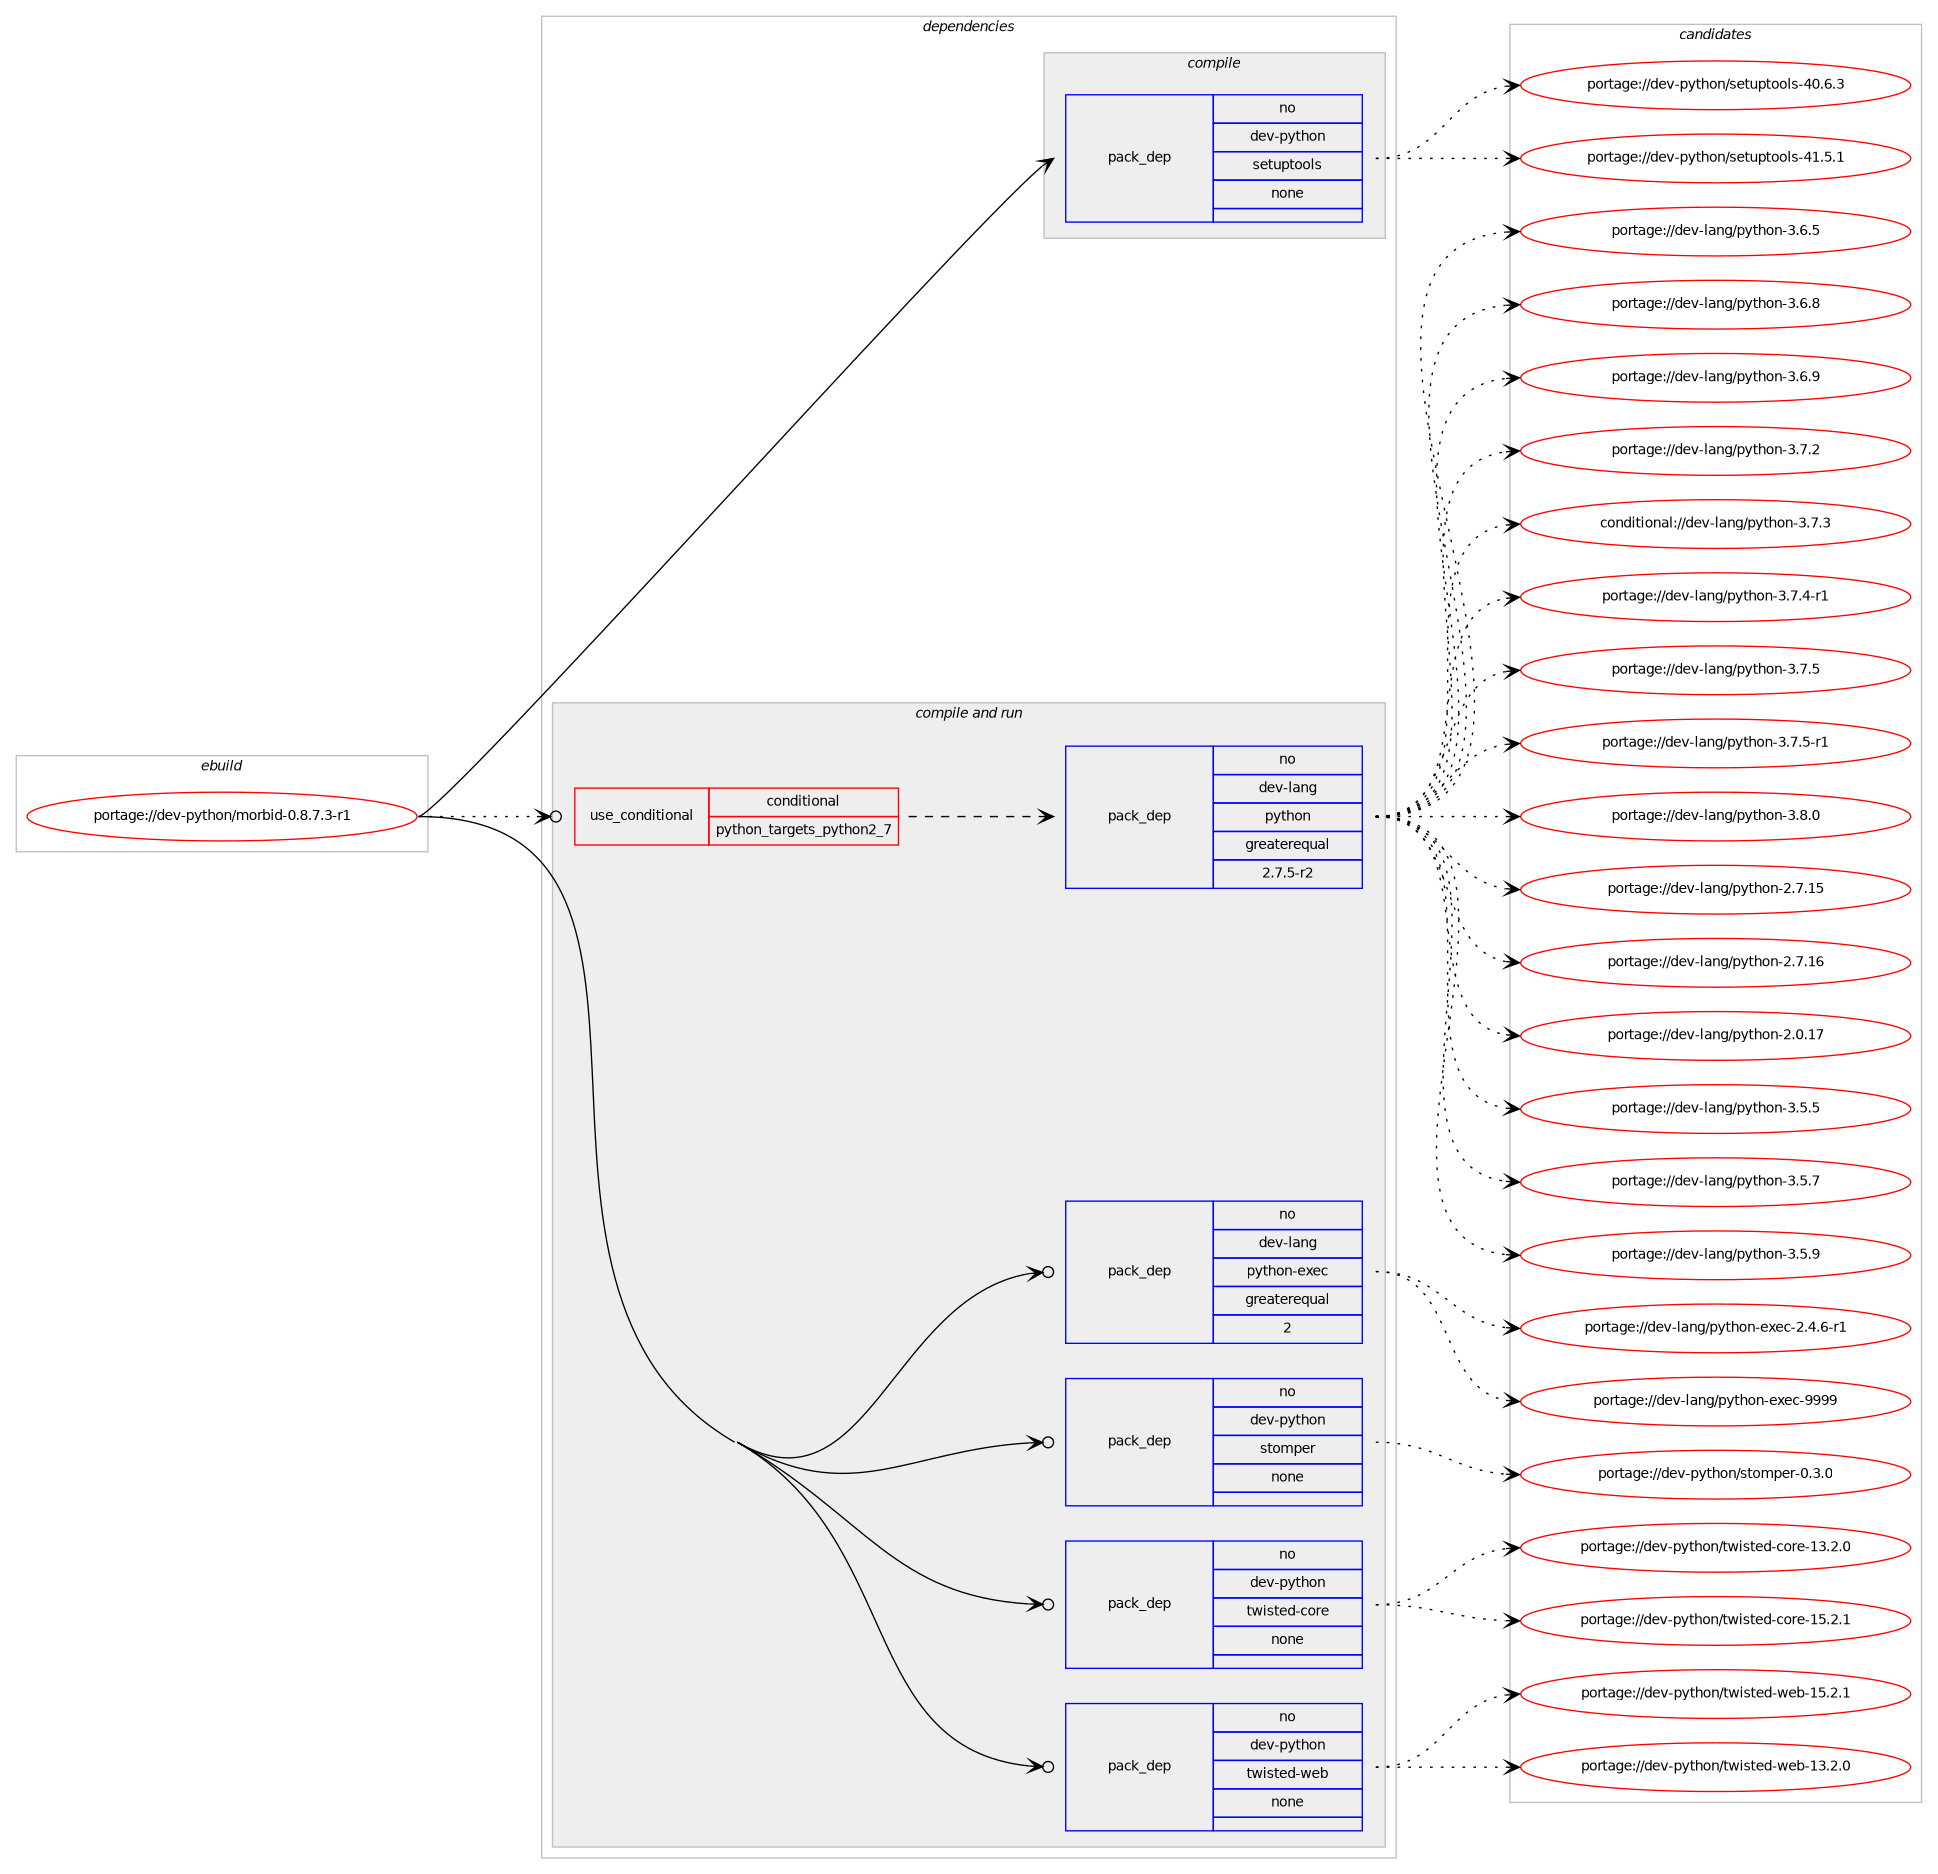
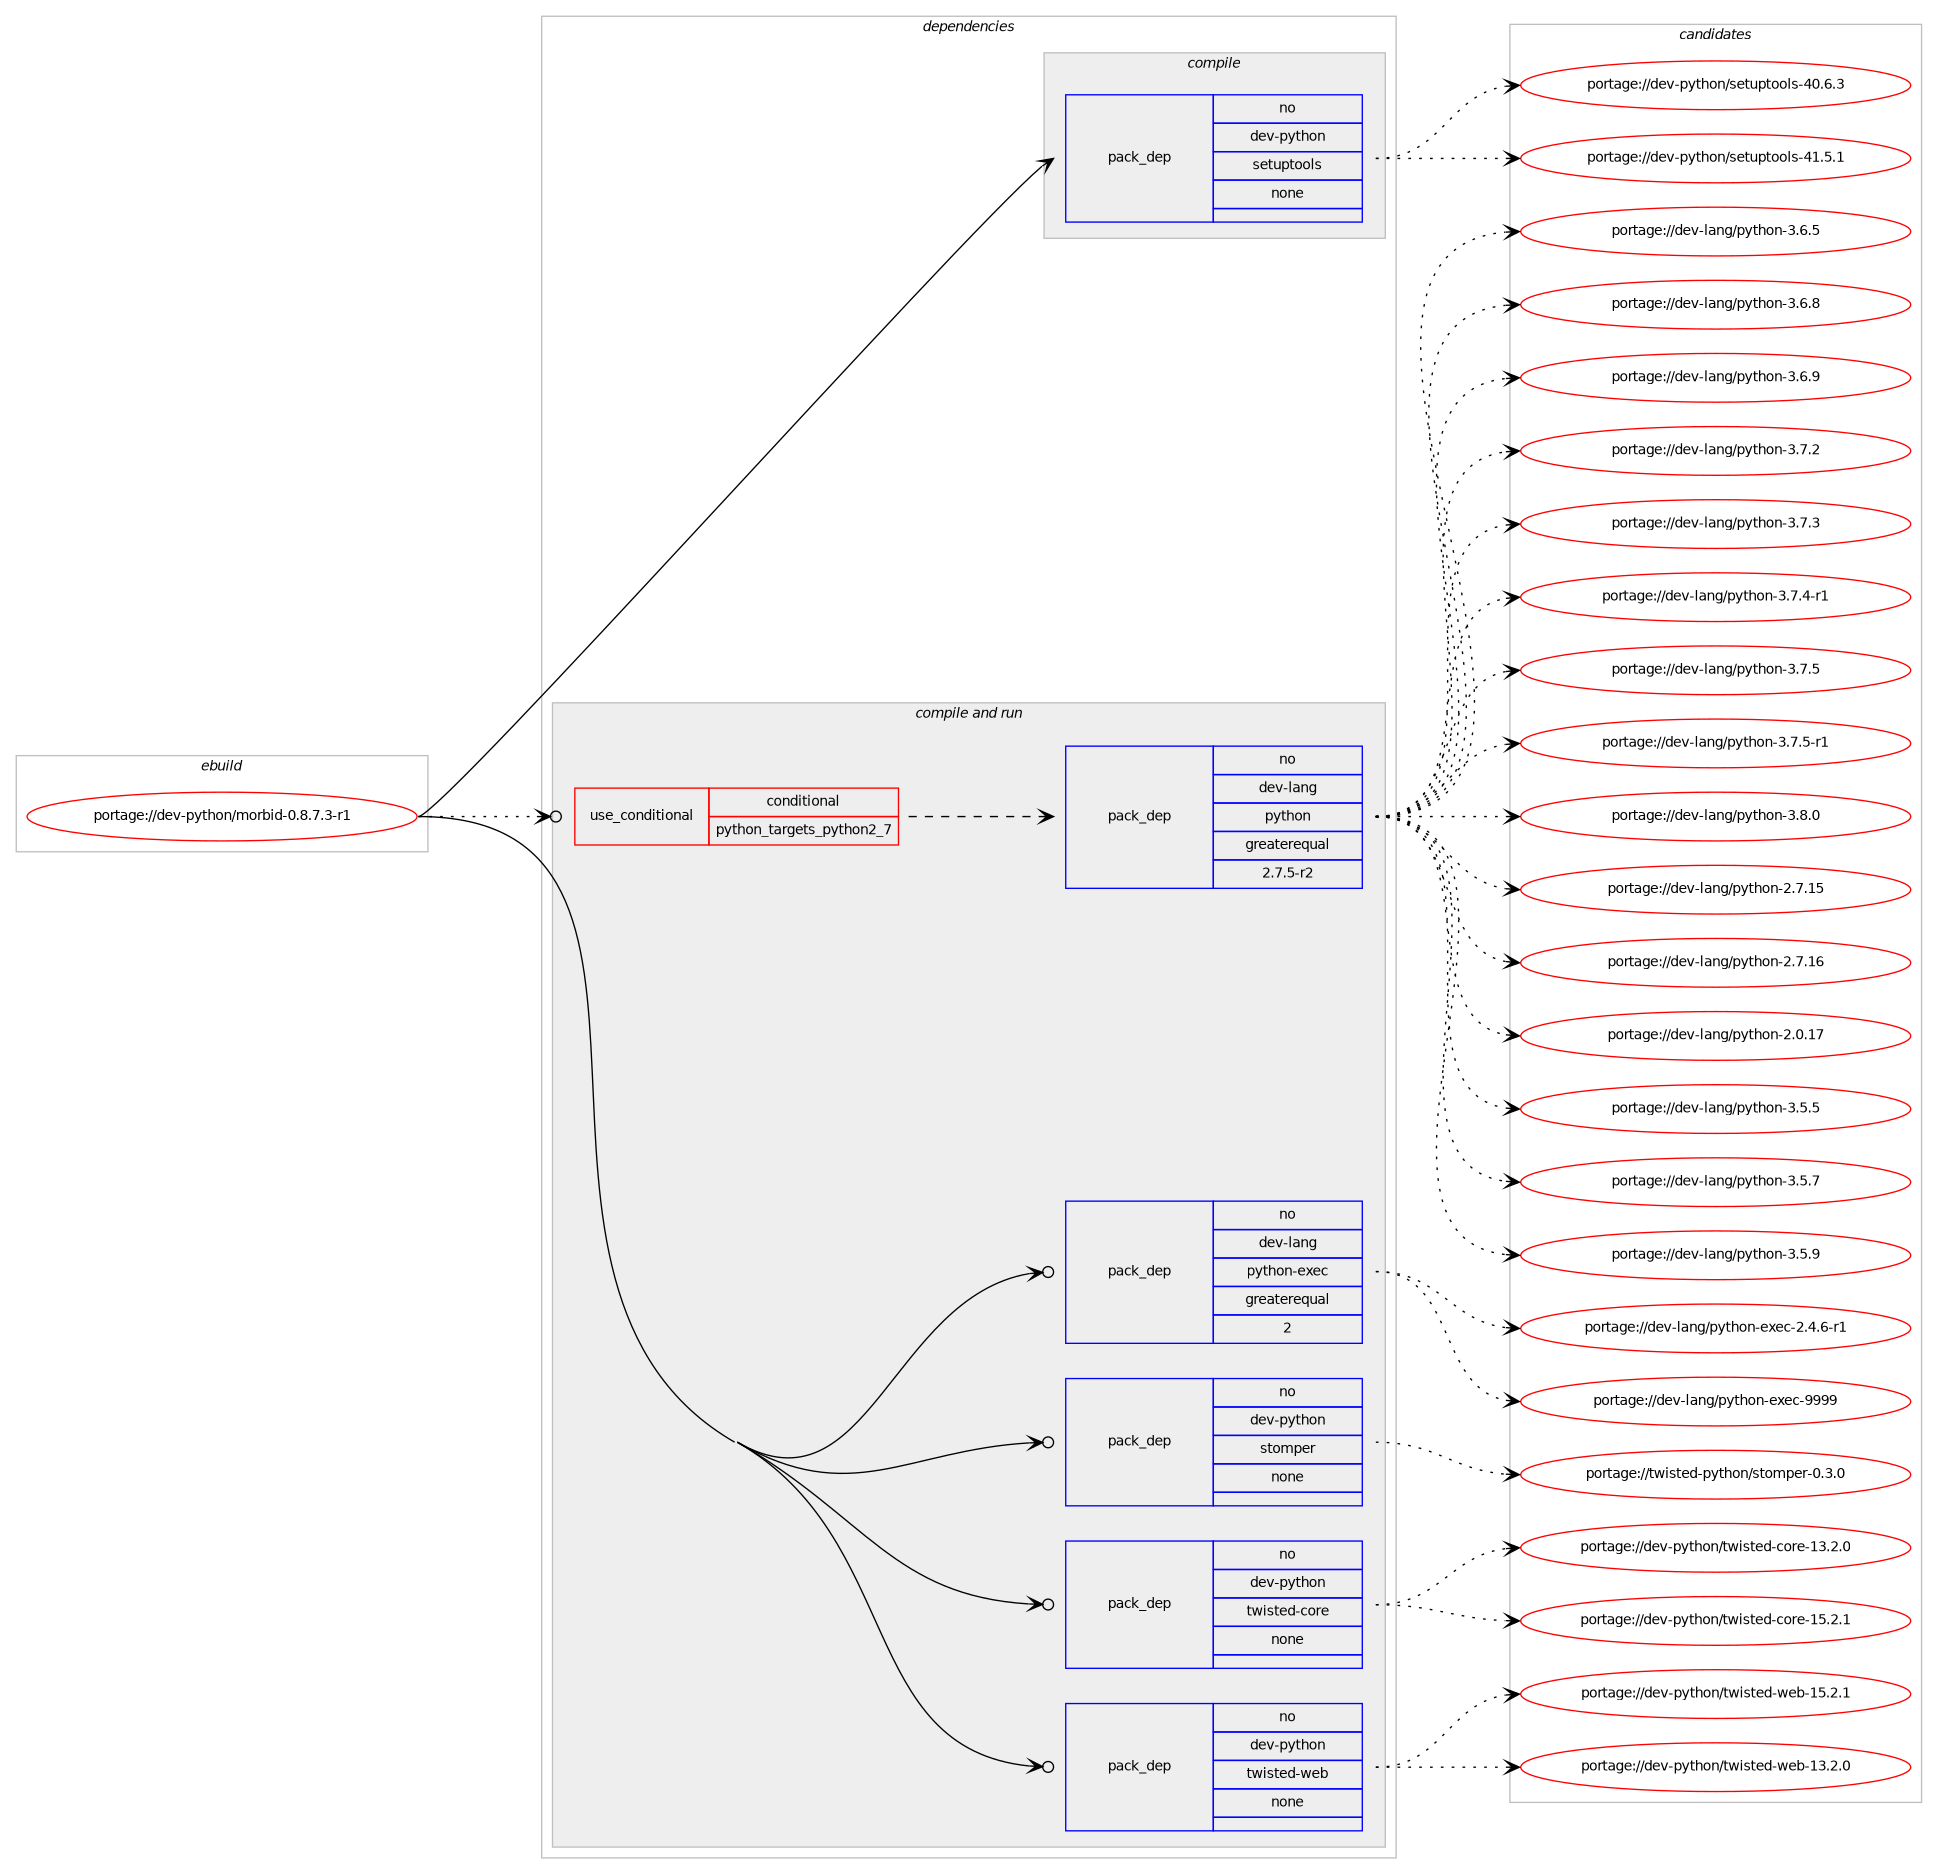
node "conditional://dev-lang/python-3.7.3": label "conditional://dev-lang/python-3.7.3" -> "portage://dev-lang/python-3.7.3"
node "portage://dev-python/stomper-0.3.0": label "portage://dev-python/stomper-0.3.0" -> "portage://twisted-python/stomper-0.3.0"
